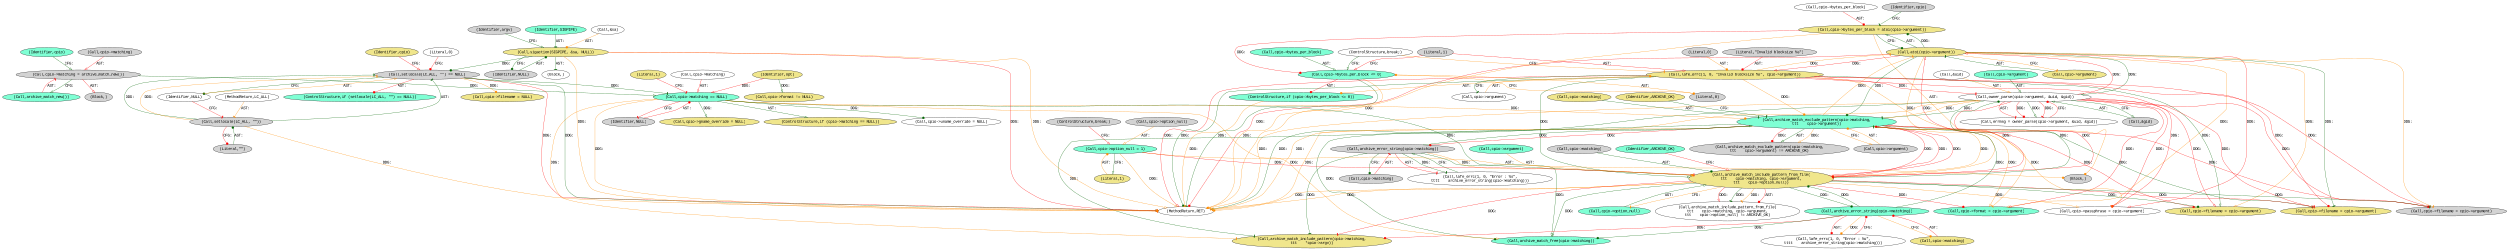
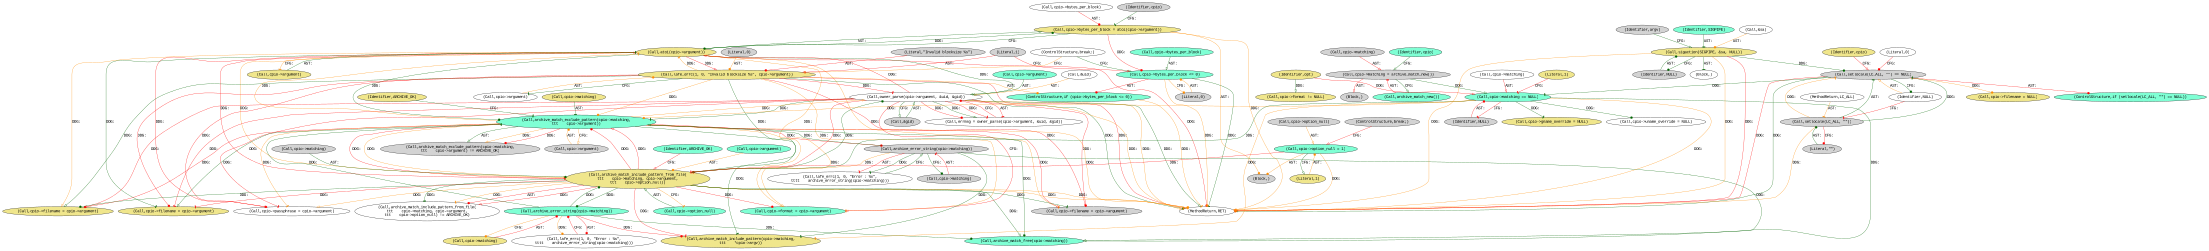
edge "(Call,cpio->matching == NULL)" -> "(Call,cpio->gname_override = NULL)": arrowhead onormal -> tee
edge "(Call,cpio->matching == NULL)" -> "(Call,archive_match_free(cpio->matching))": color darkorange -> darkgreen
node "(ControlStructure,if (cpio->matching == NULL))": removed
edge "(Call,owner_parse(cpio->argument, &uid, &gid))" -> "(Call,cpio->format = cpio->argument)": label "DDG: " -> "CFG: "
